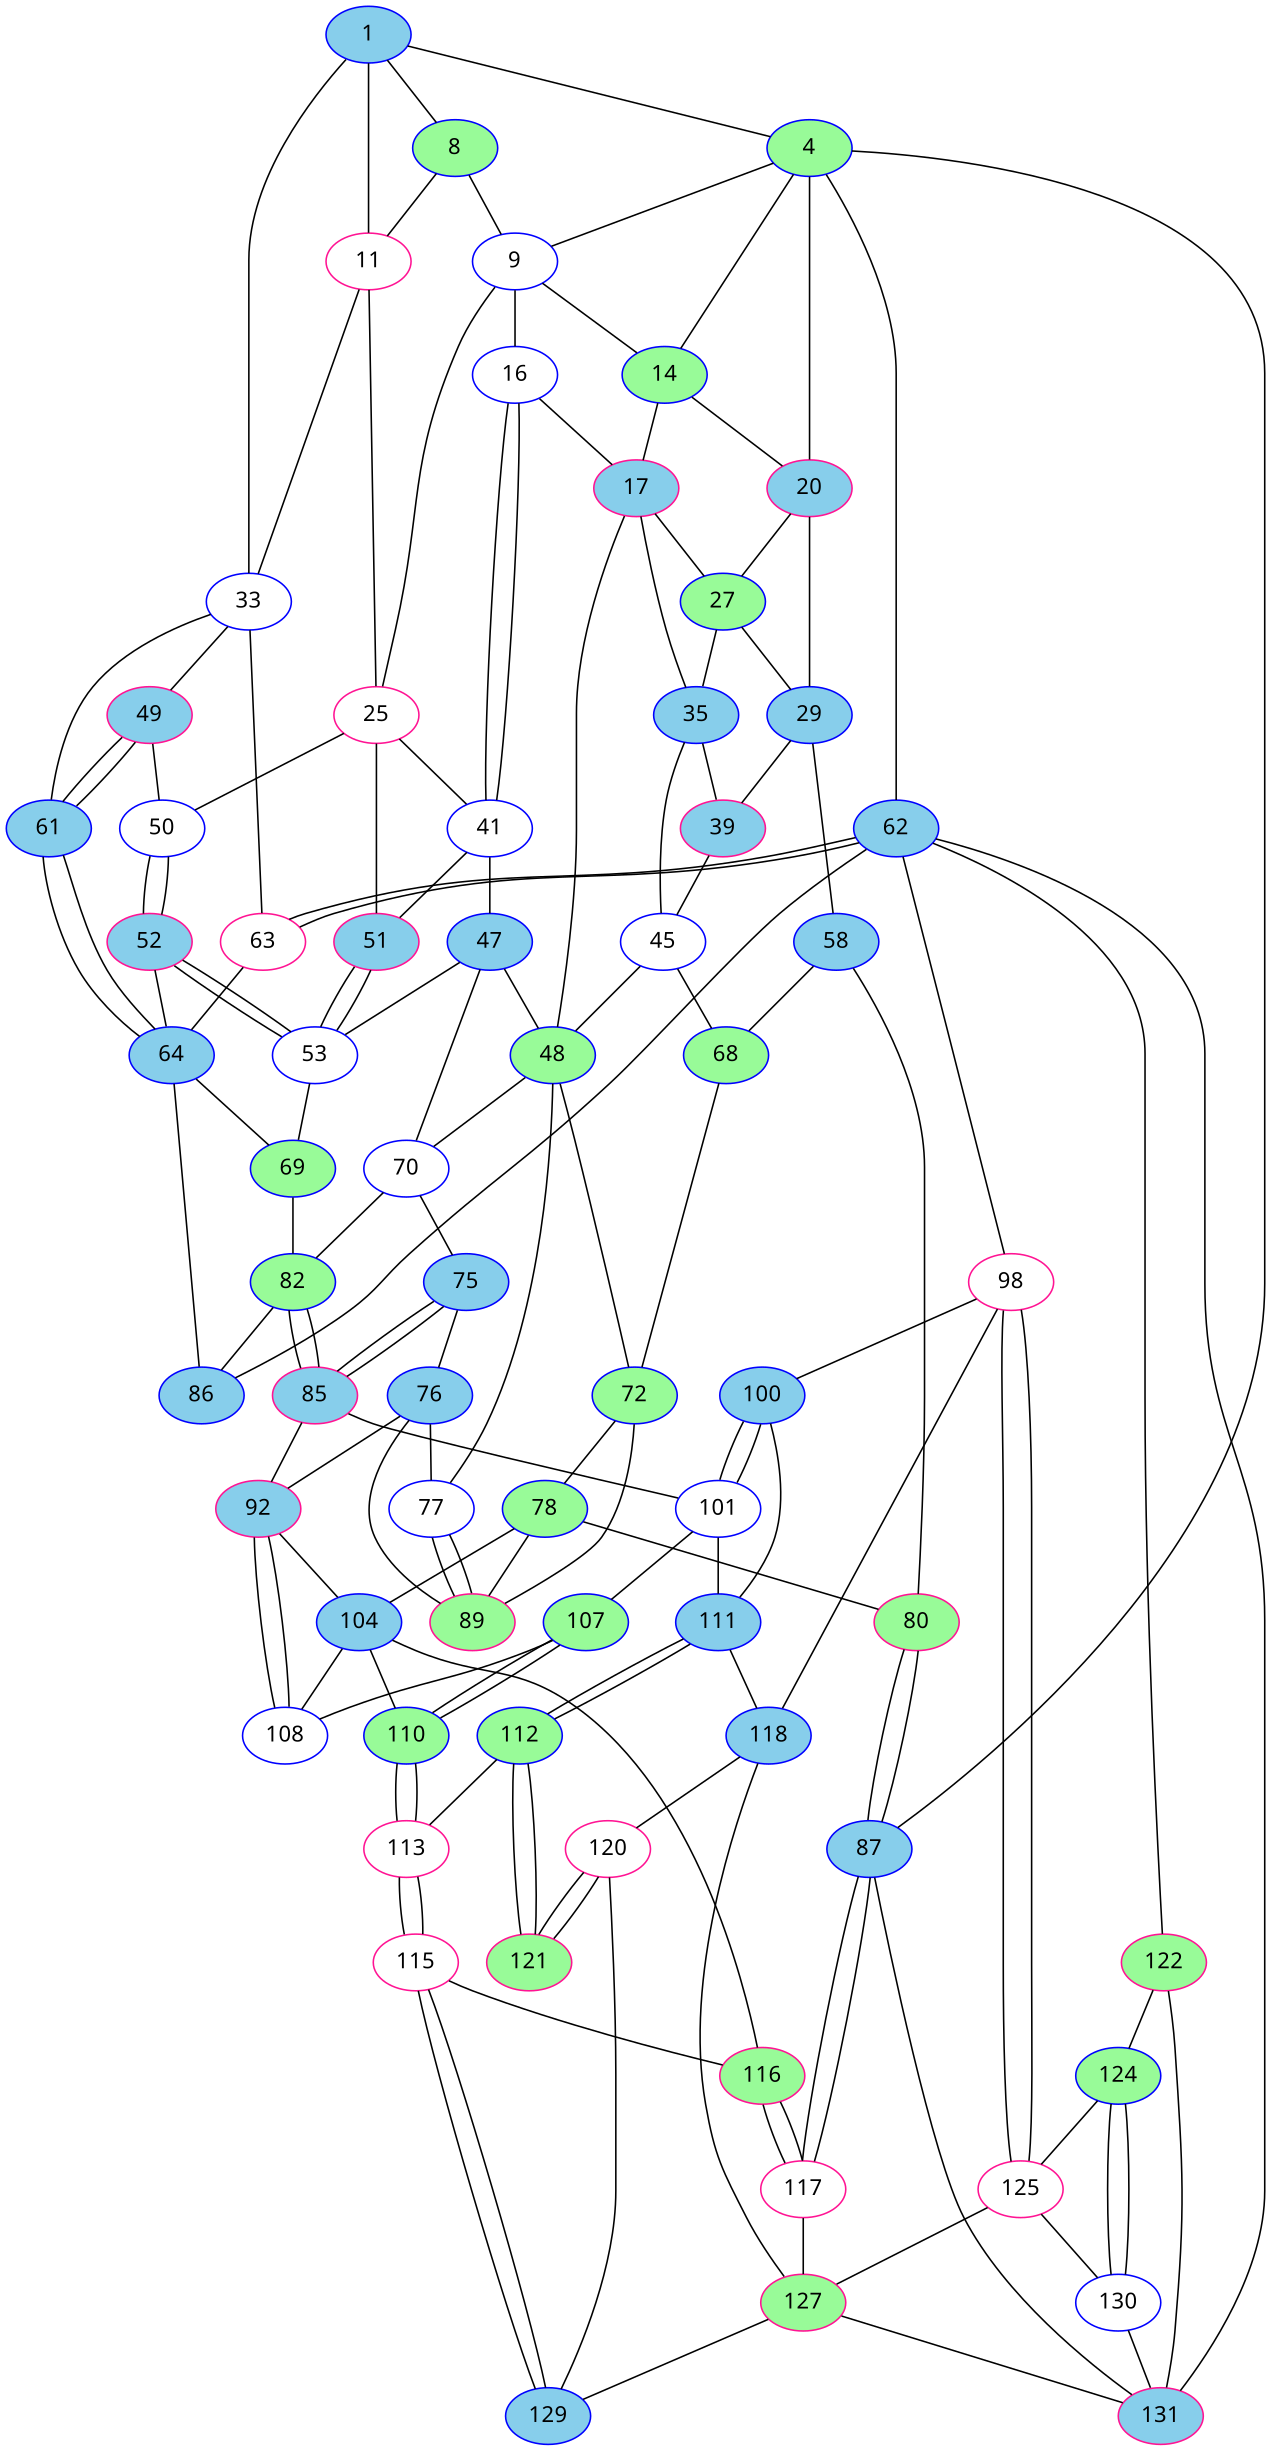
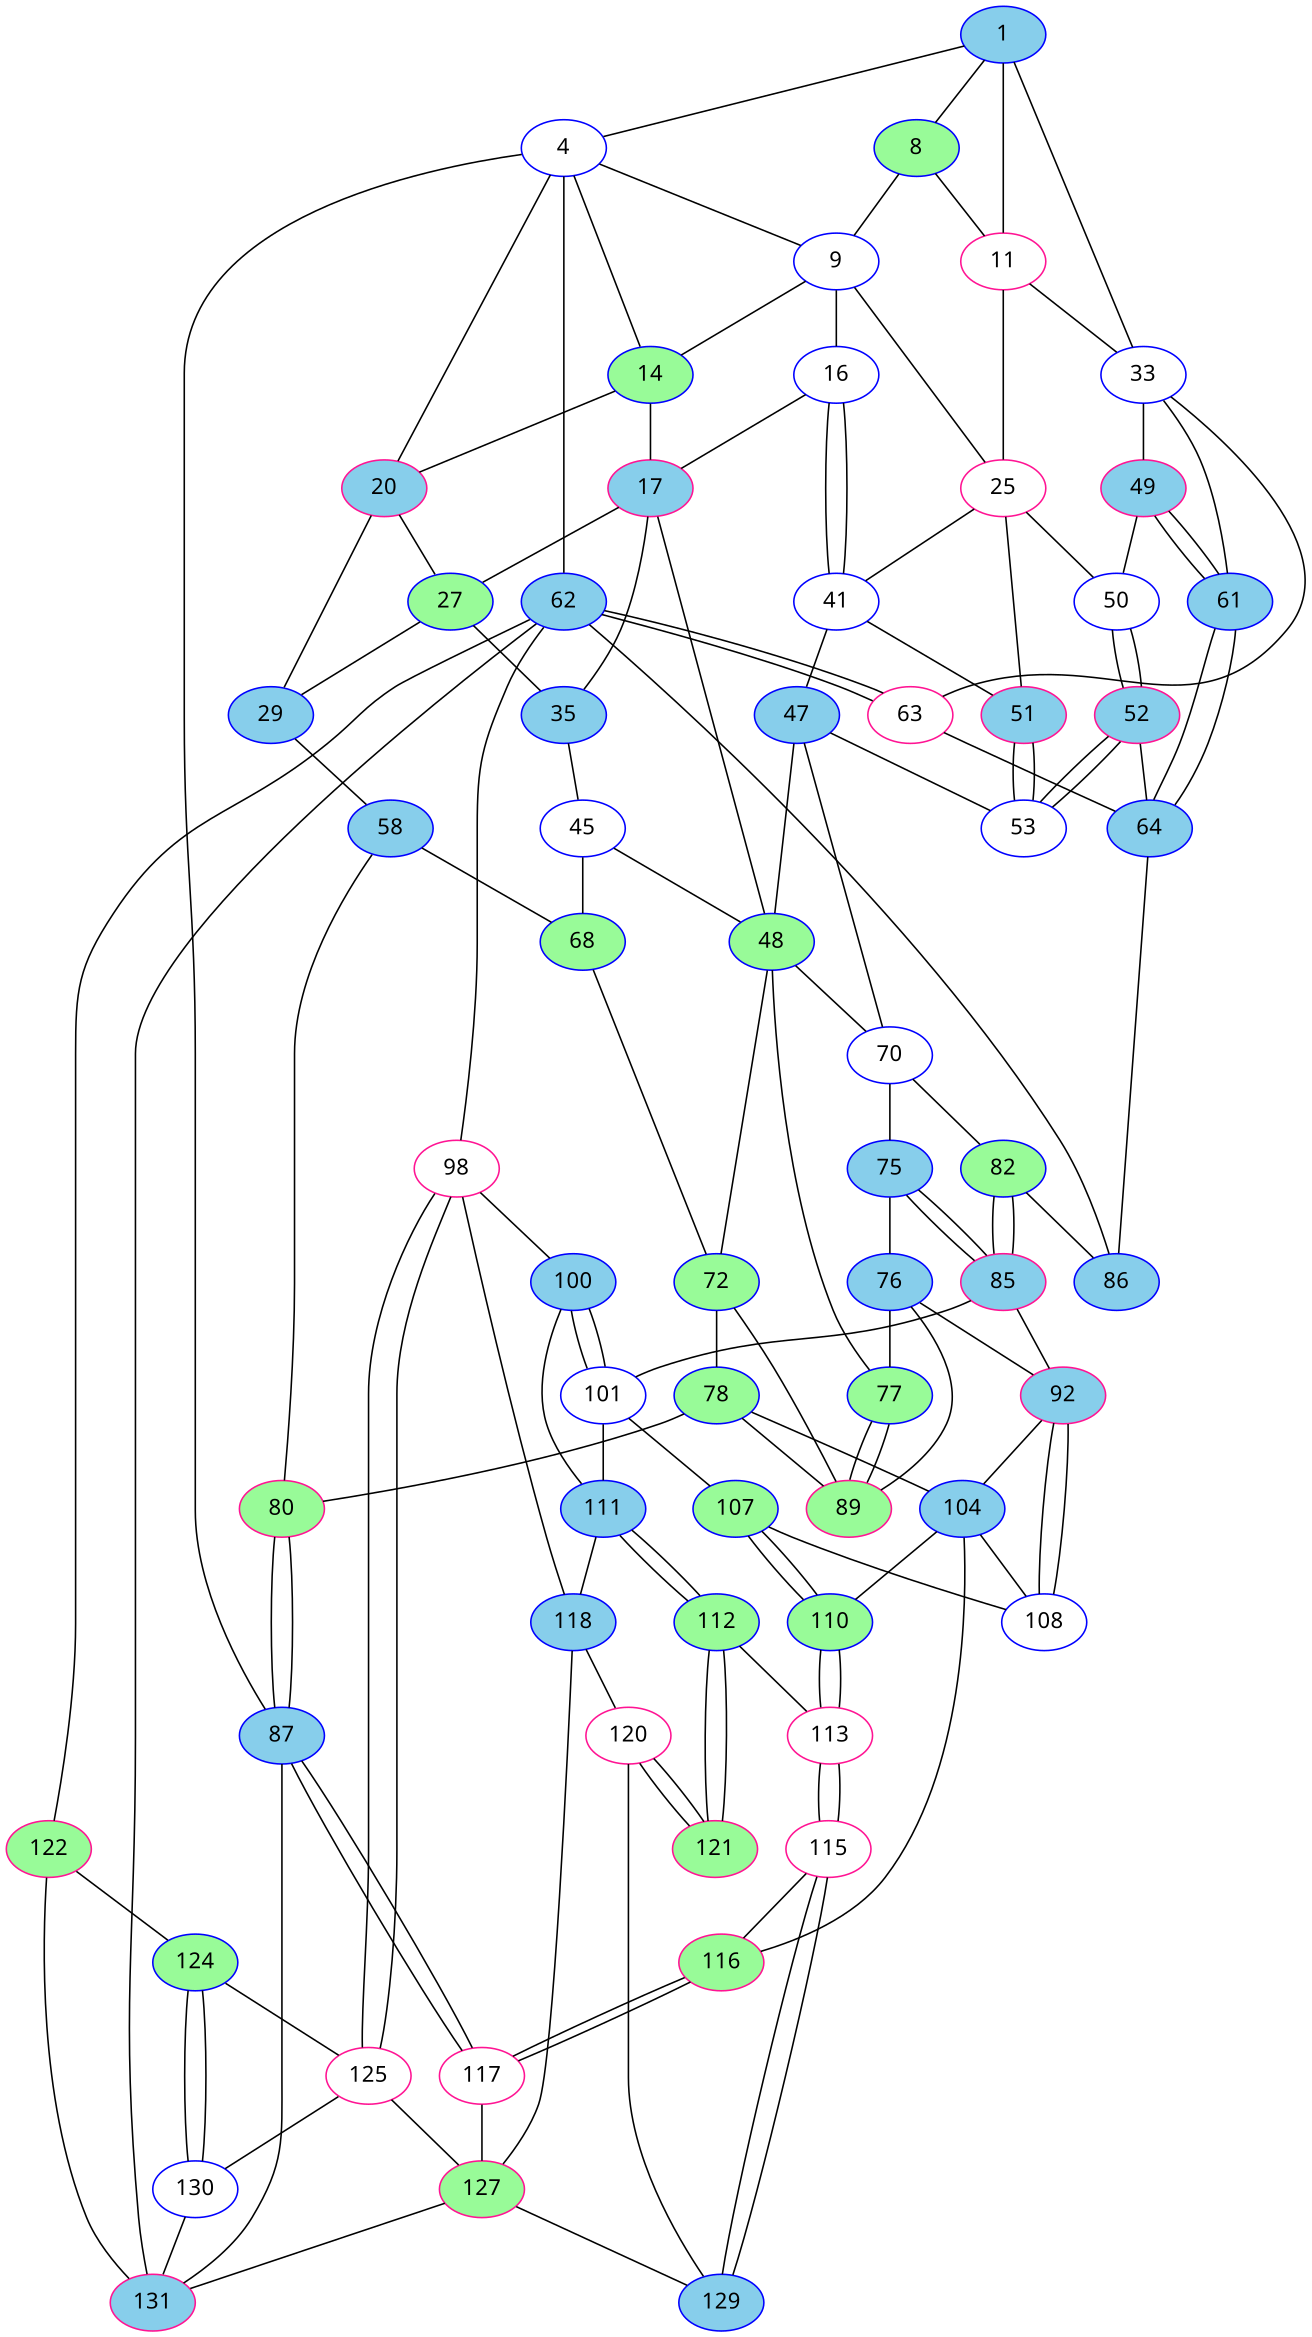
node "4": fillcolor palegreen -> white
node "39": removed
node "69": removed
node "77": fillcolor white -> palegreen
